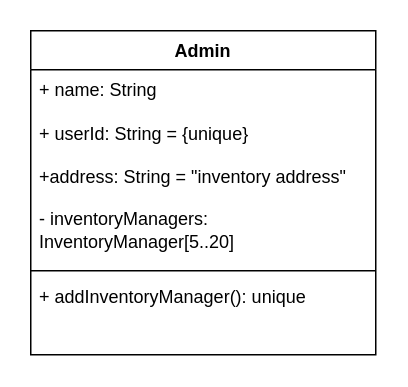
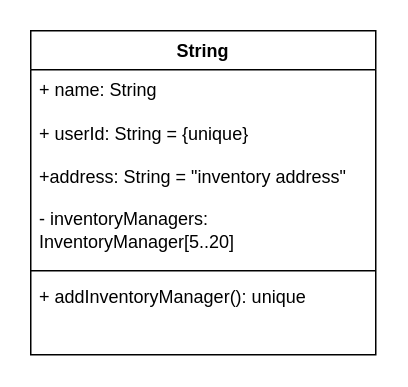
node "Admin": label "Admin" -> "String"
